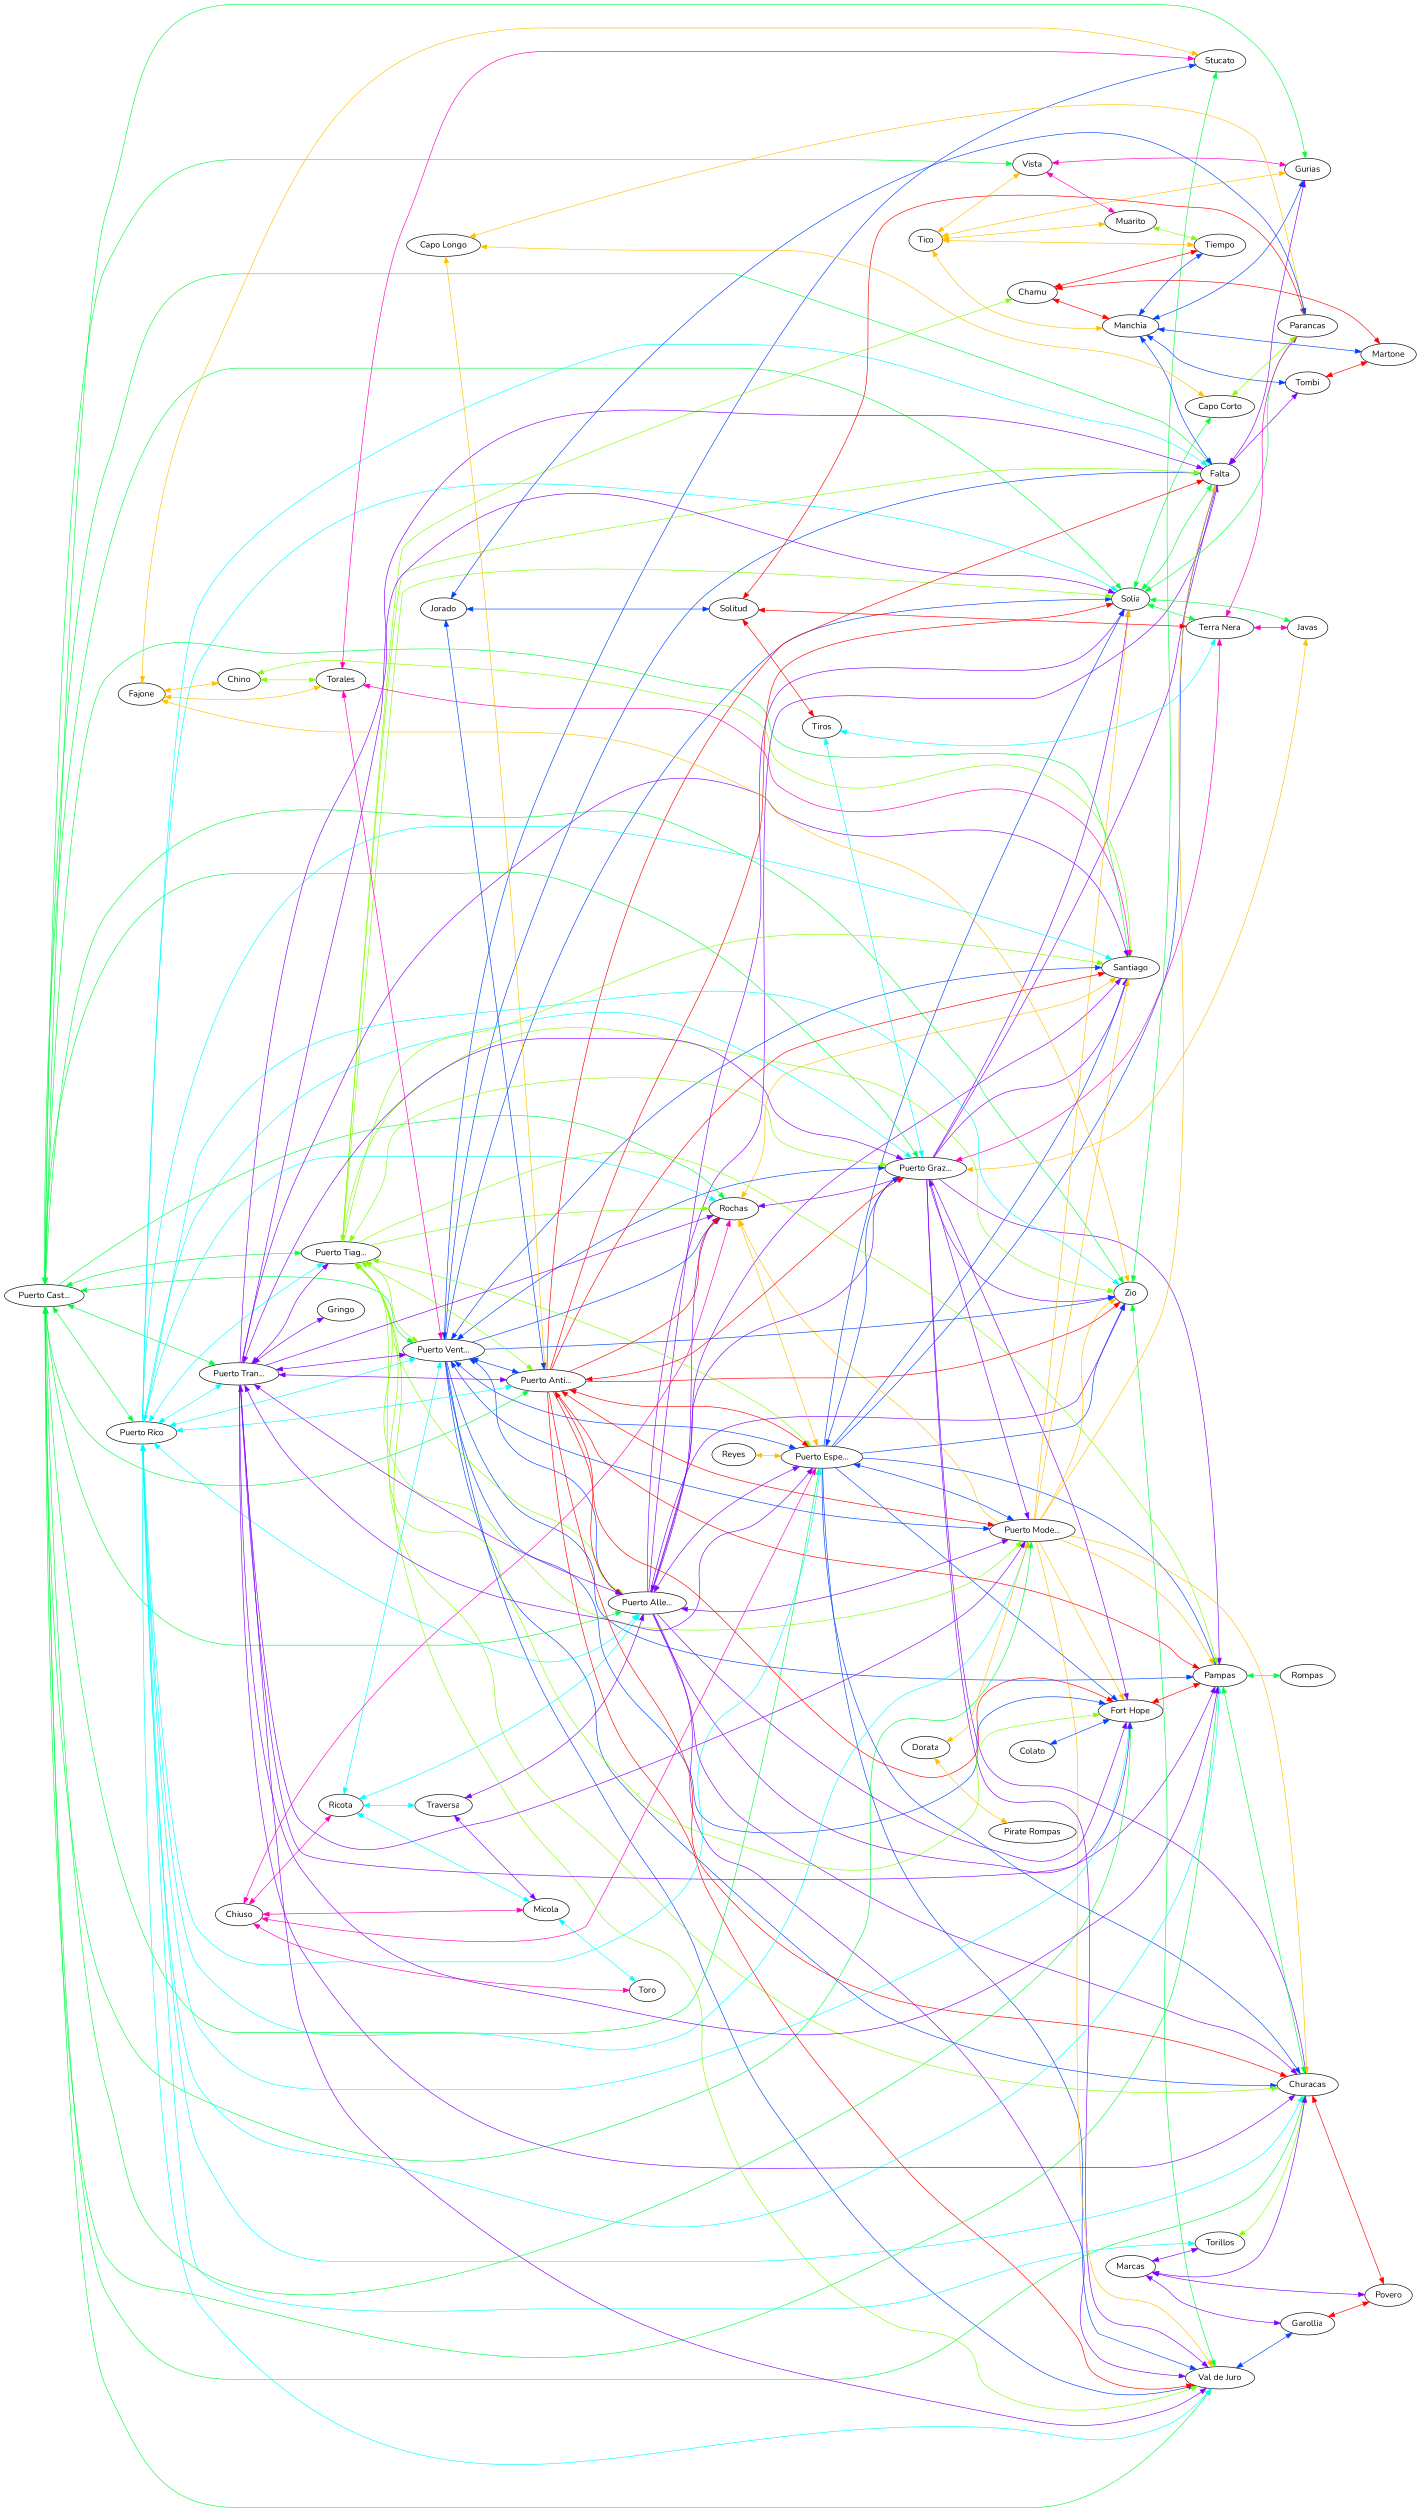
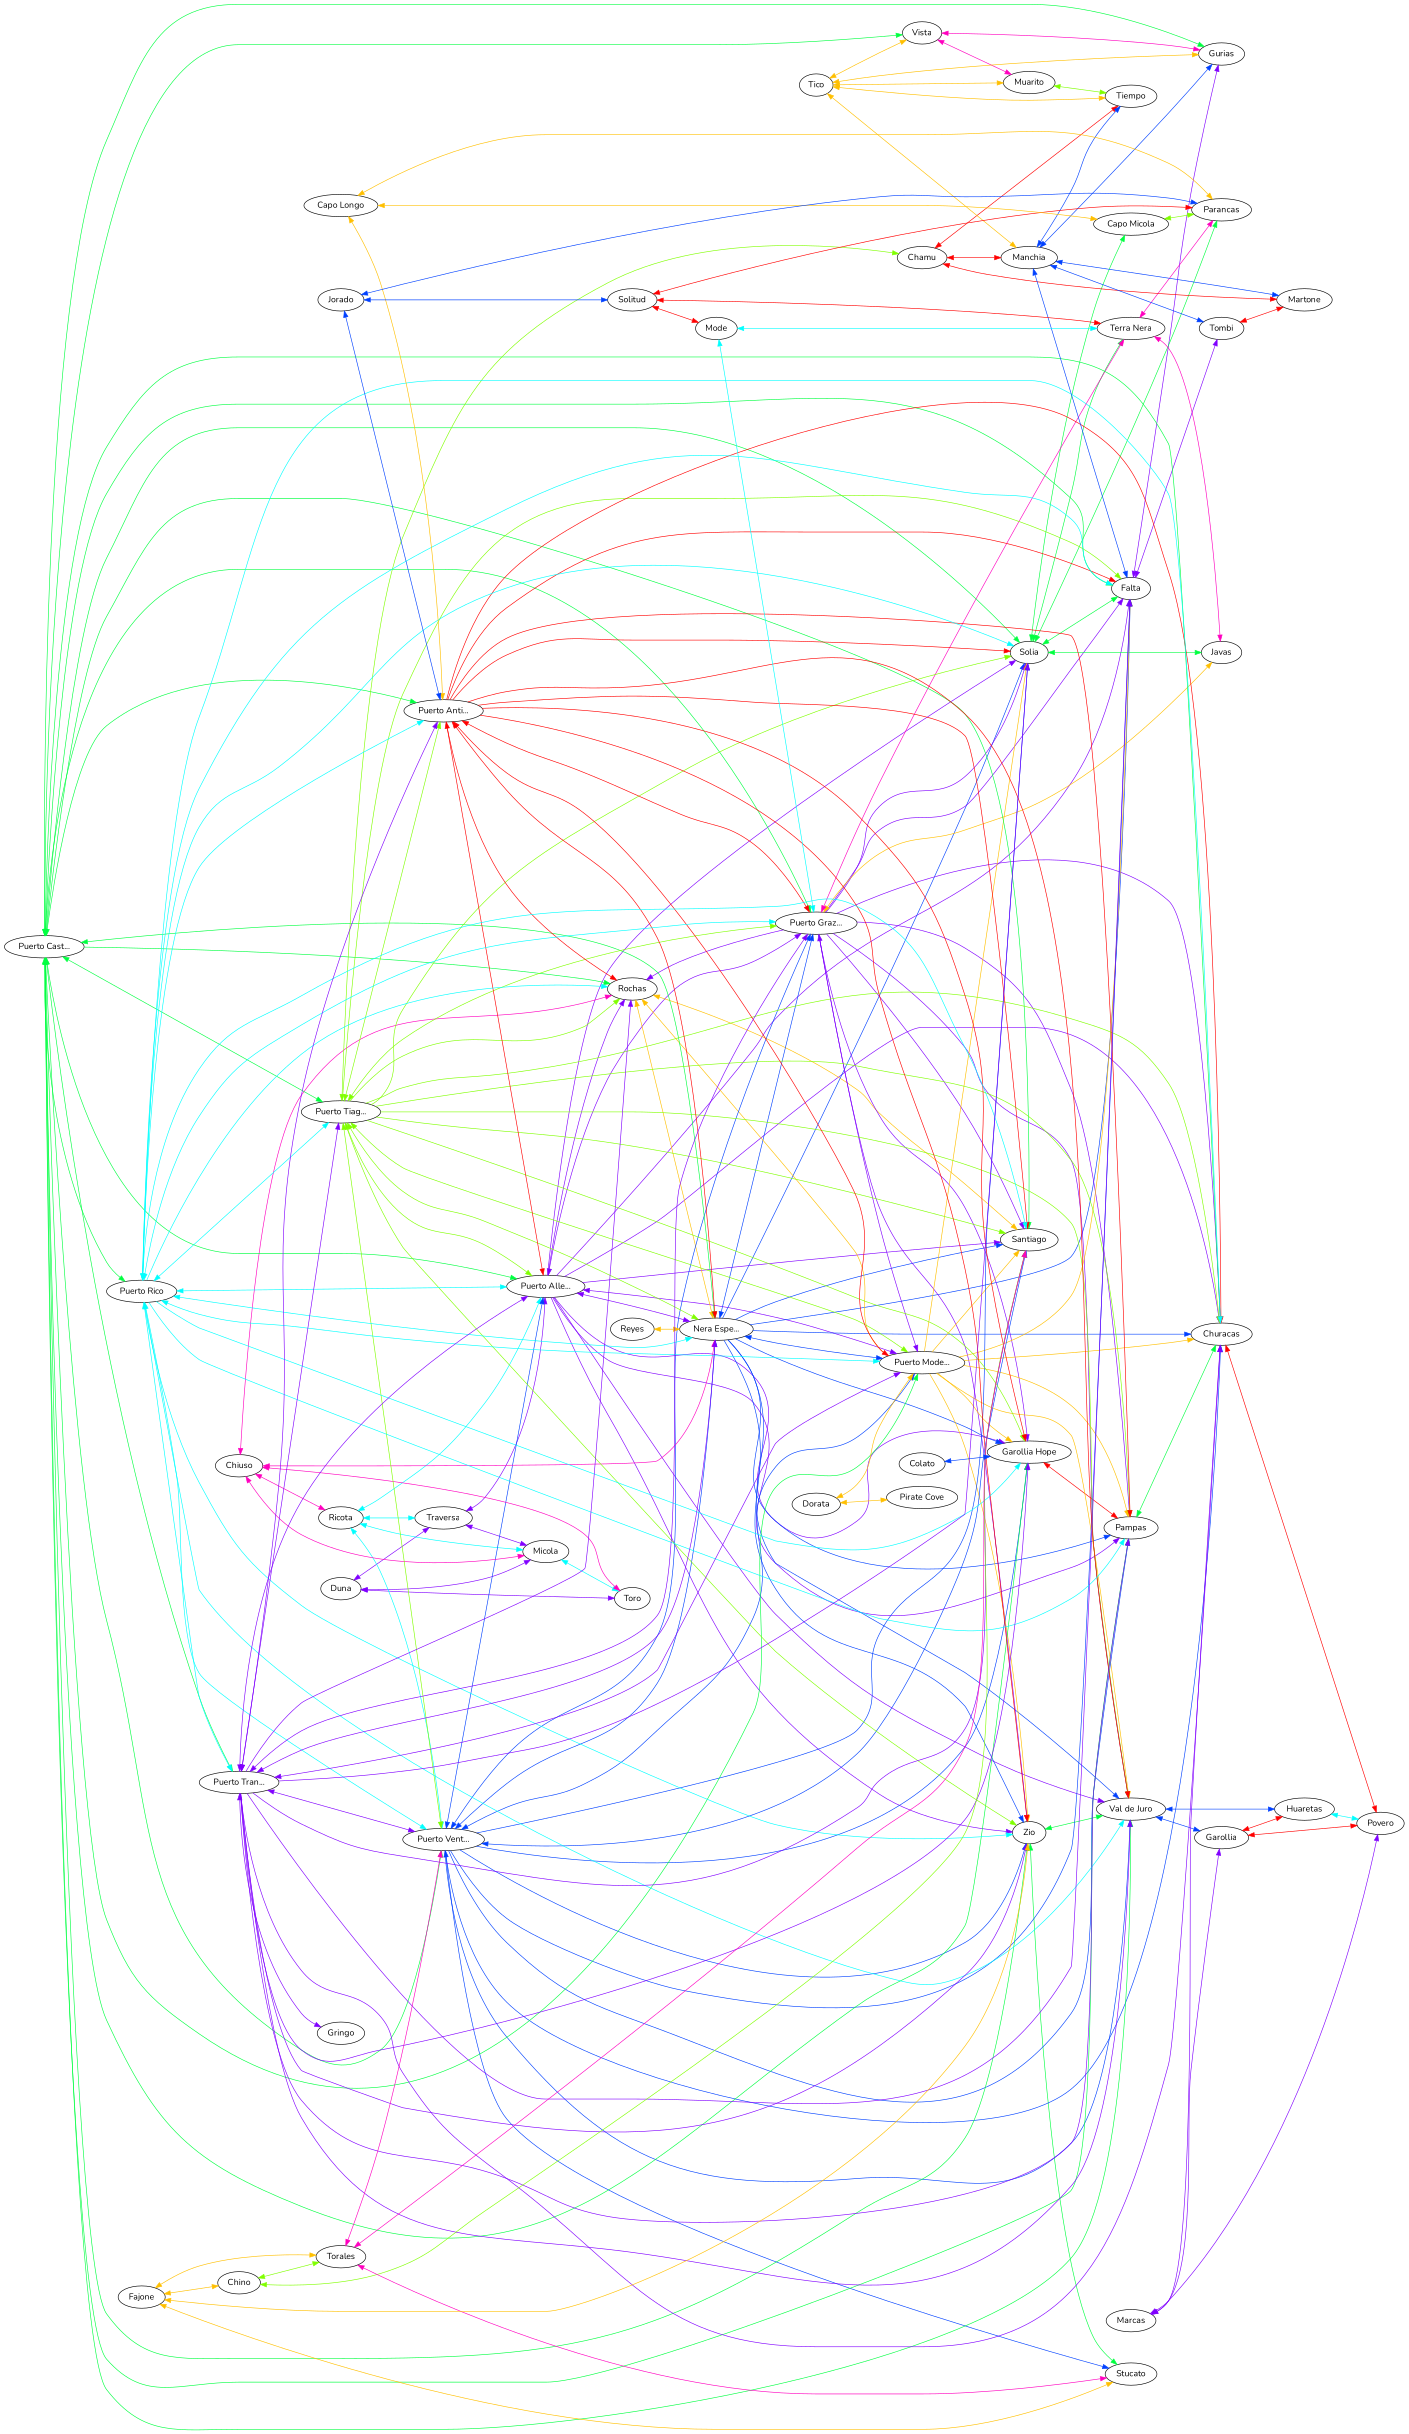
node "Capo Corto": label "Capo Corto" -> "Capo Micola"
node "Tiros": label "Tiros" -> "Mode"
edge "Rochas" -- "Puerto Vent...": removed
edge "Puerto Vent..." -- "Puerto Anti...": removed
node "Puerto Espe...": label "Puerto Espe..." -> "Nera Espe..."
node "Duna": added
node "Rompas": removed
node "Fort Hope": label "Fort Hope" -> "Garollia Hope"
node "Huaretas": added
node "Pirate Rompas": label "Pirate Rompas" -> "Pirate Cove"
edge "Puerto Tran..." -- "Zio": added
node "Torillos": removed
